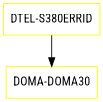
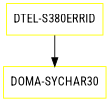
node "DOMA-DOMA30": label "DOMA-DOMA30" -> "DOMA-SYCHAR30"
